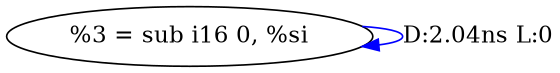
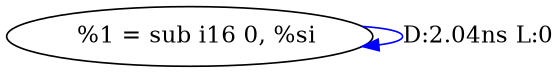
node "%3 = sub i16 0, %si": label "%3 = sub i16 0, %si" -> "%1 = sub i16 0, %si"
